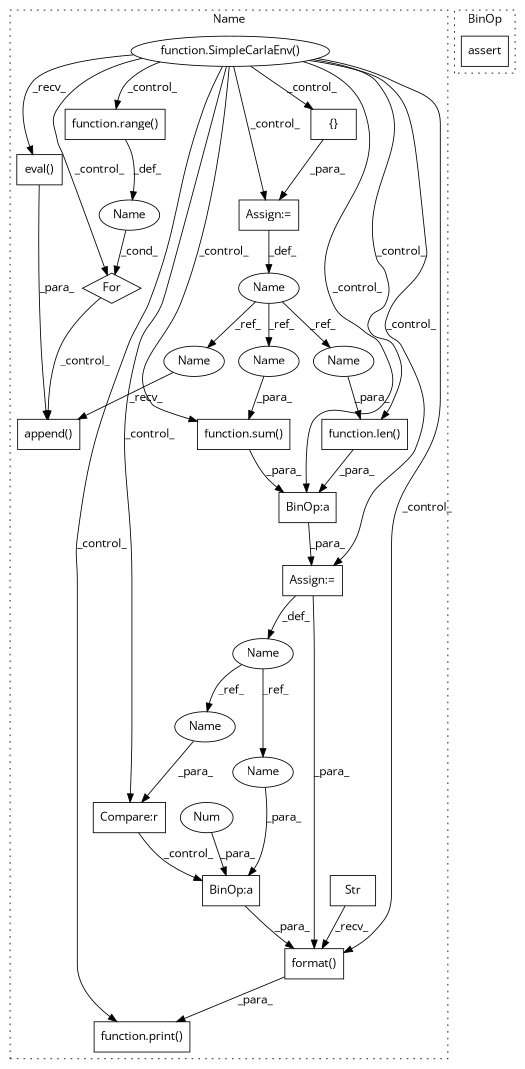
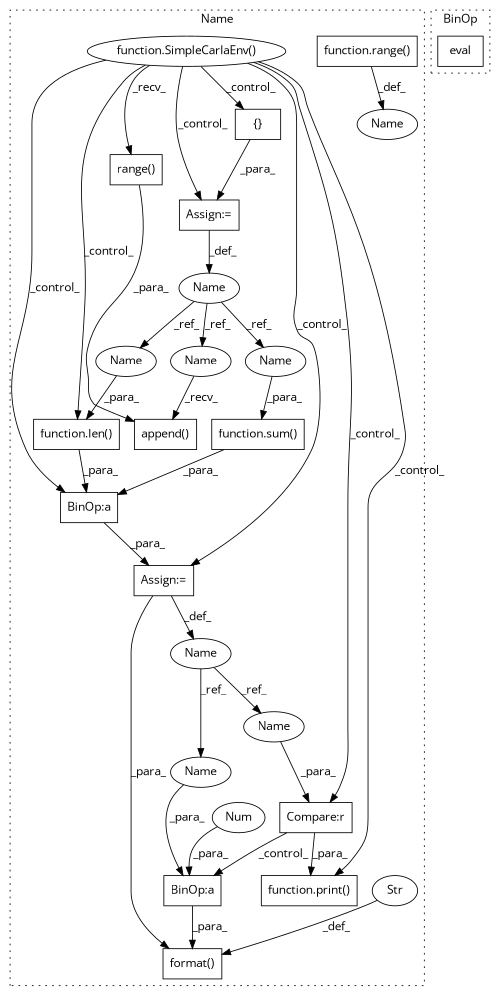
node "assert": label "assert" -> "eval"
edge "function.SimpleCarlaEnv()" -> "function.range()": removed, label "_control_"
node "eval()": label "eval()" -> "range()"
edge "function.SimpleCarlaEnv()" -> "function.sum()": removed, label "_control_"
node "For": removed
edge "function.SimpleCarlaEnv()" -> "format()": removed, label "_control_"
node "Str": shape box -> ellipse
edge "Str" -> "format()": label "_recv_" -> "_def_"
edge "format()" -> "function.print()": now "Compare:r" -> "function.print()"
